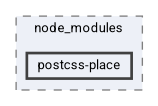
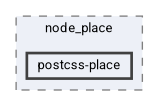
cluster "node_modules": label "node_modules" -> "node_place"
